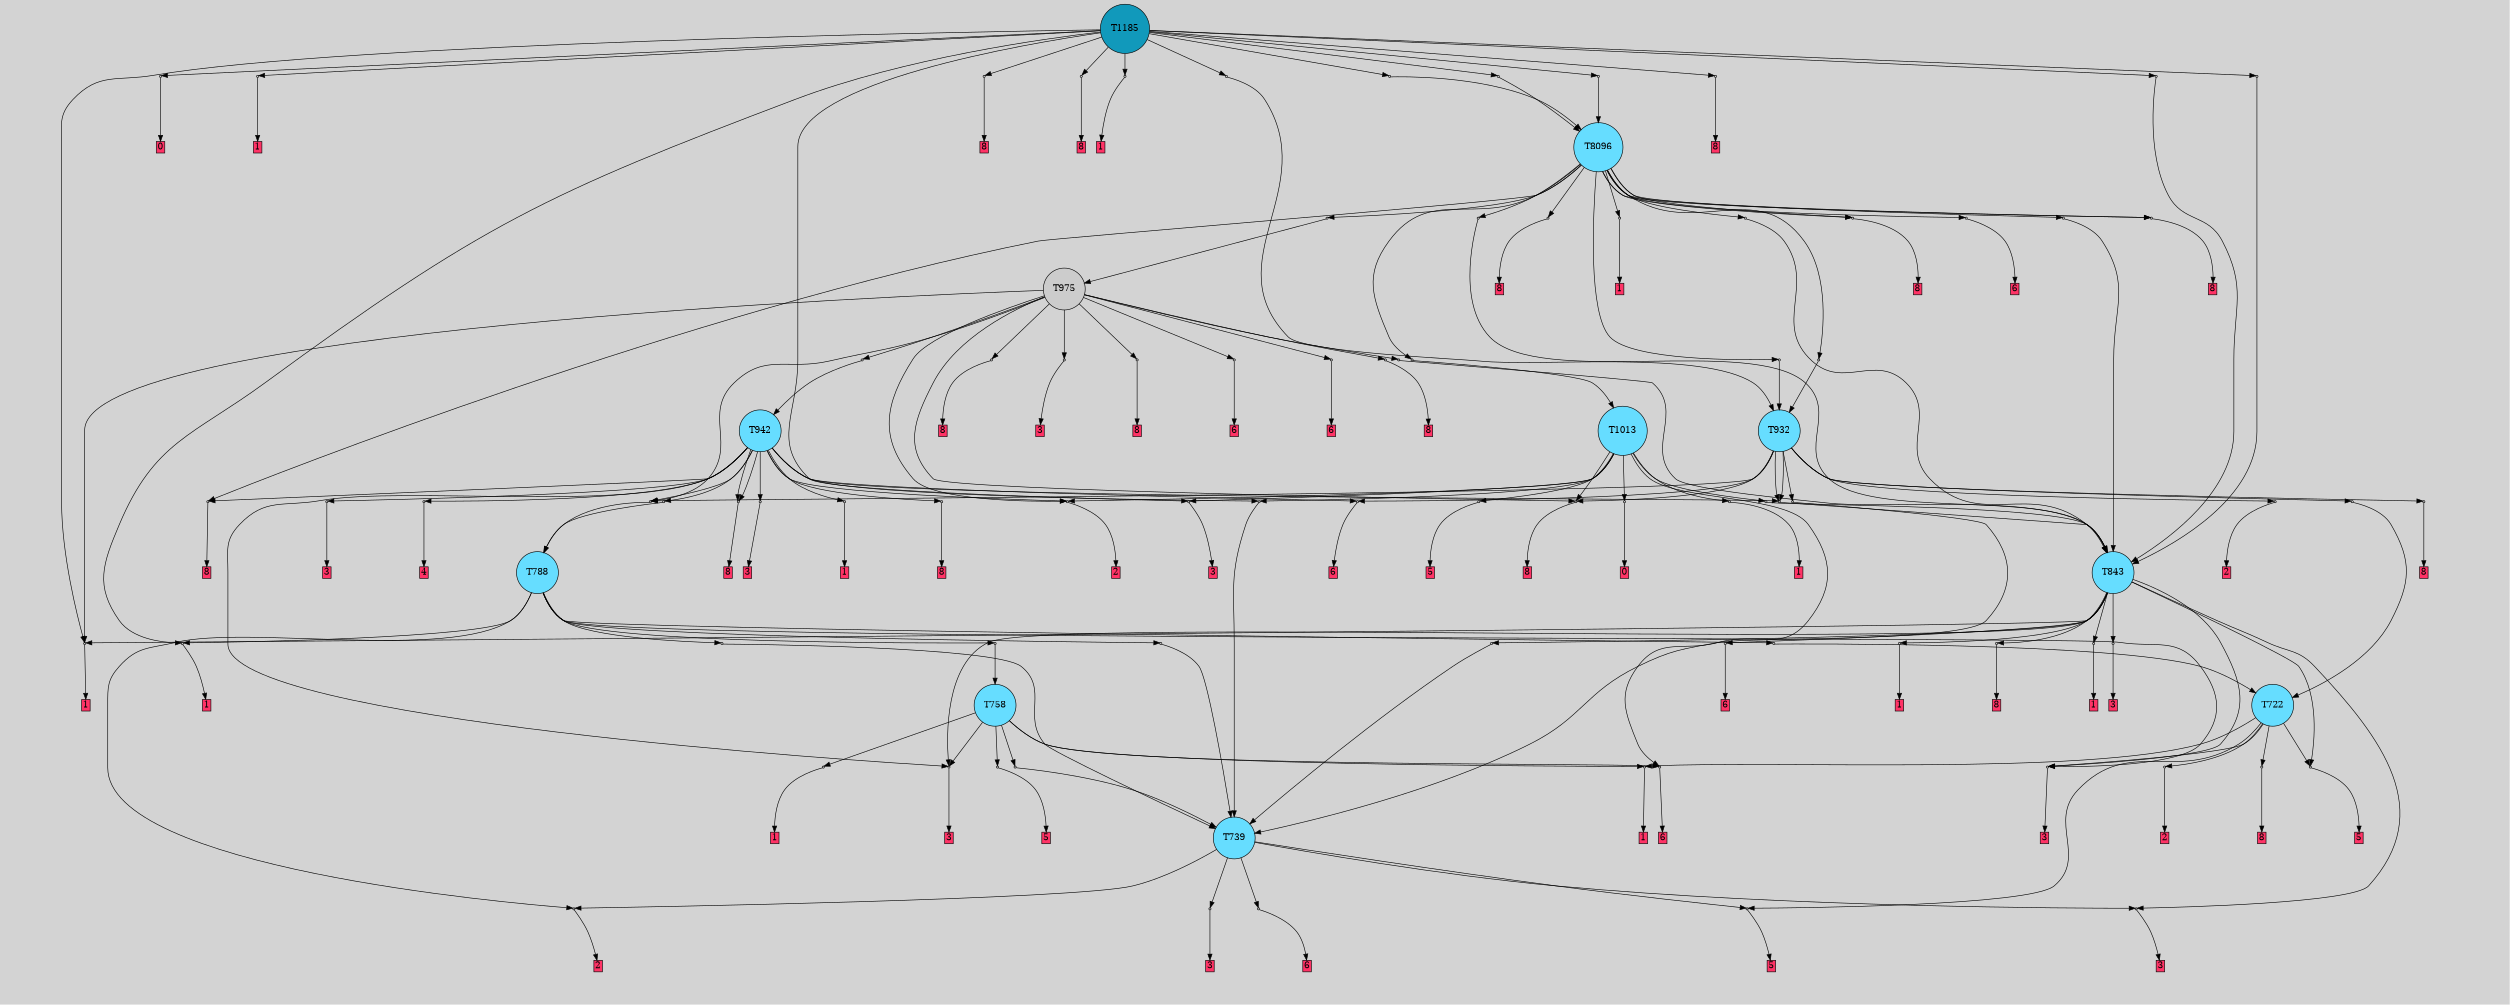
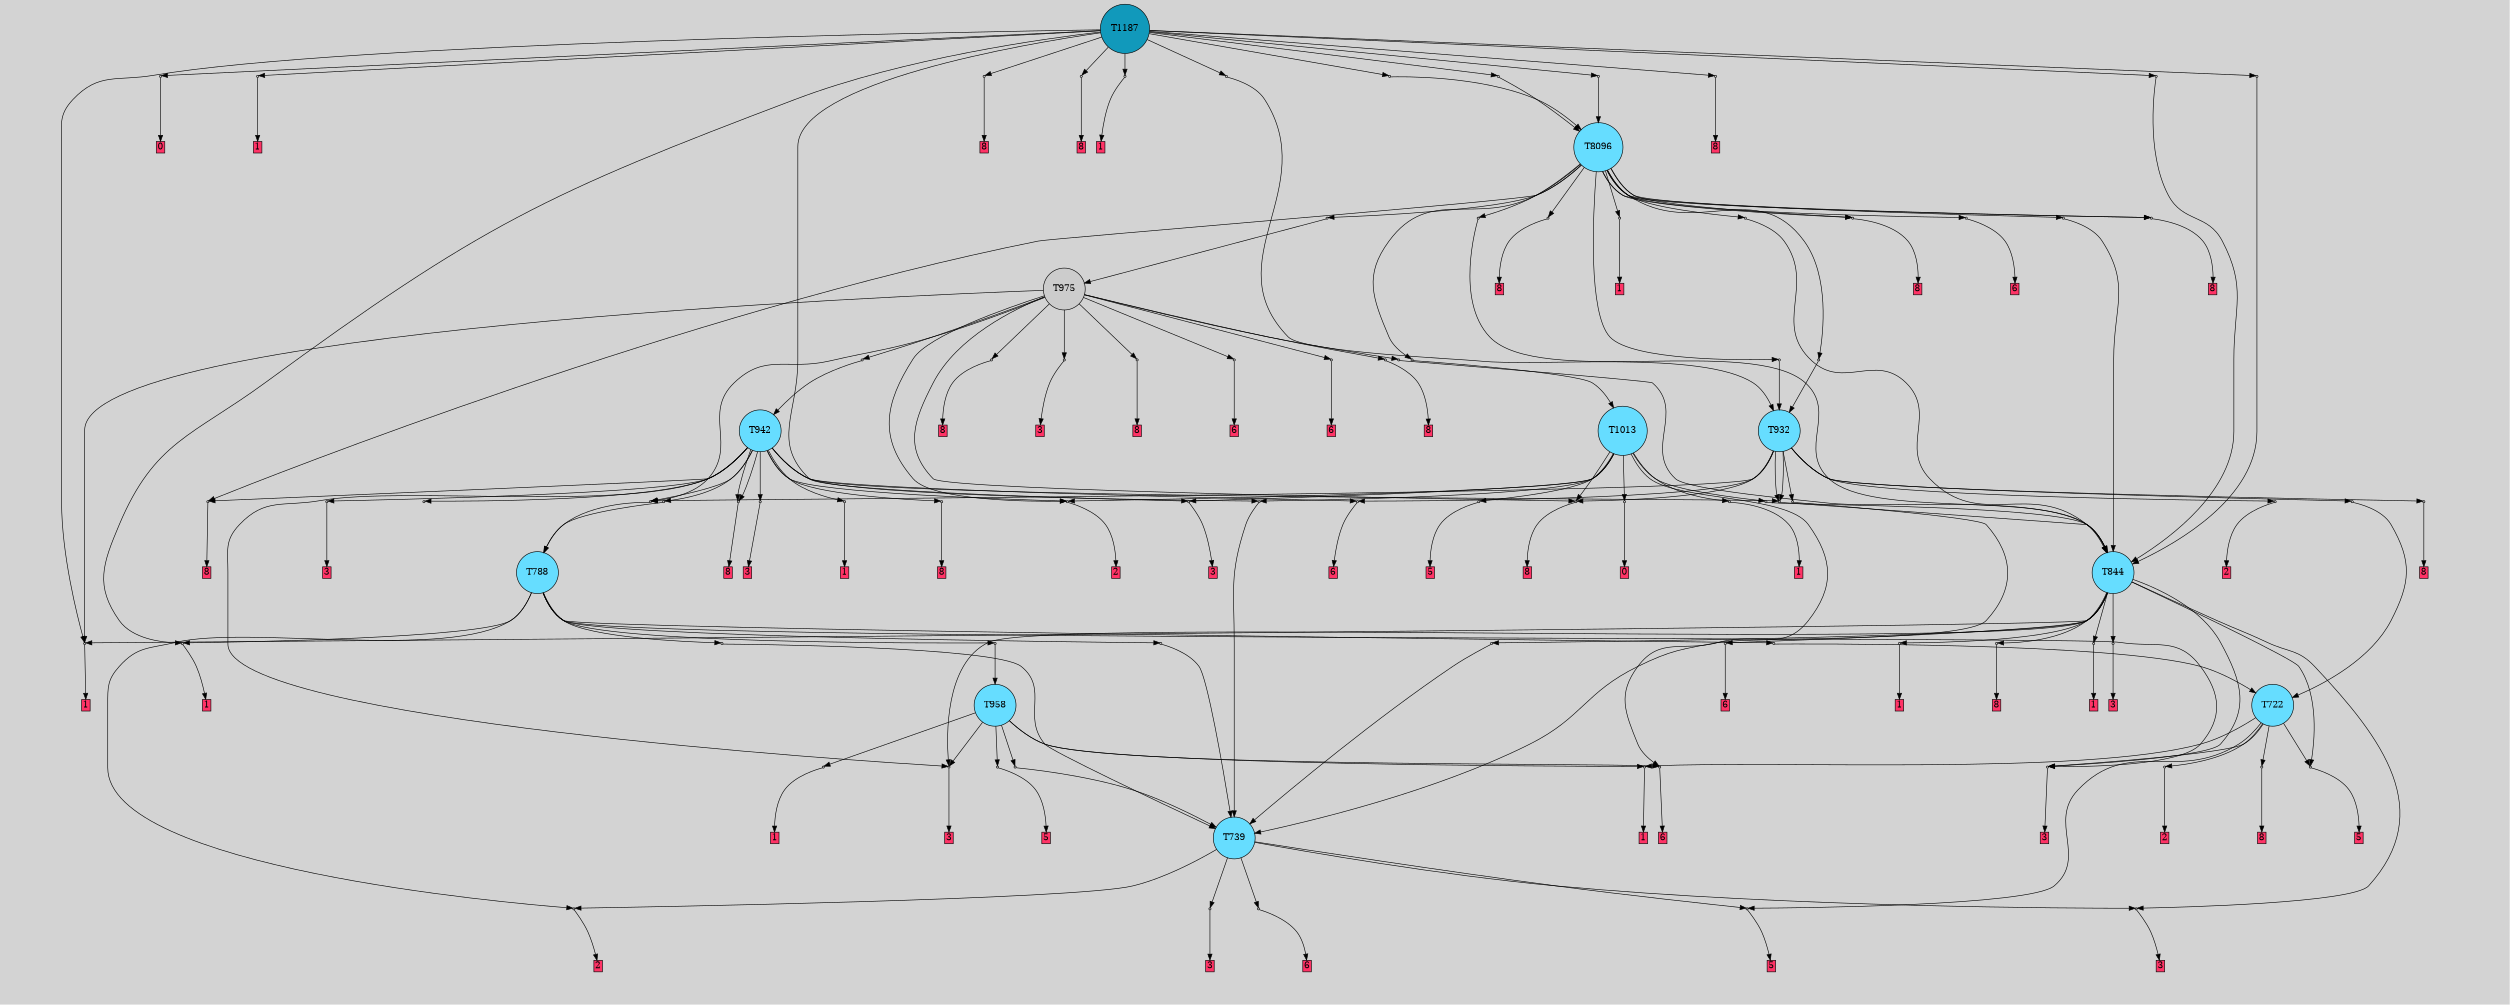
node "T1185": label "T1185" -> "T1187"
node "4": removed
node "T843": label "T843" -> "T844"
node "T758": label "T758" -> "T958"
